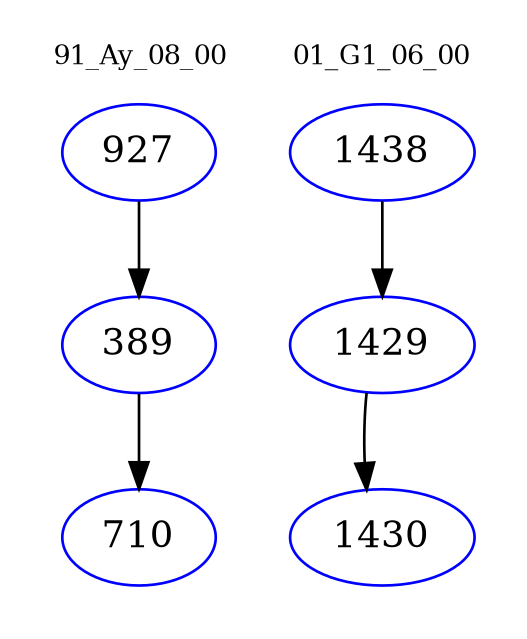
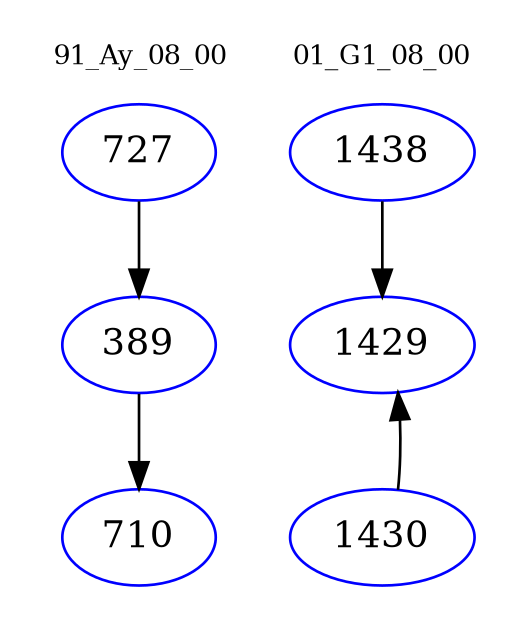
cluster "01_G1_06_00": label "01_G1_06_00" -> "01_G1_08_00"
node "927": label "927" -> "727"
edge "1429" -> "1430": reversed
